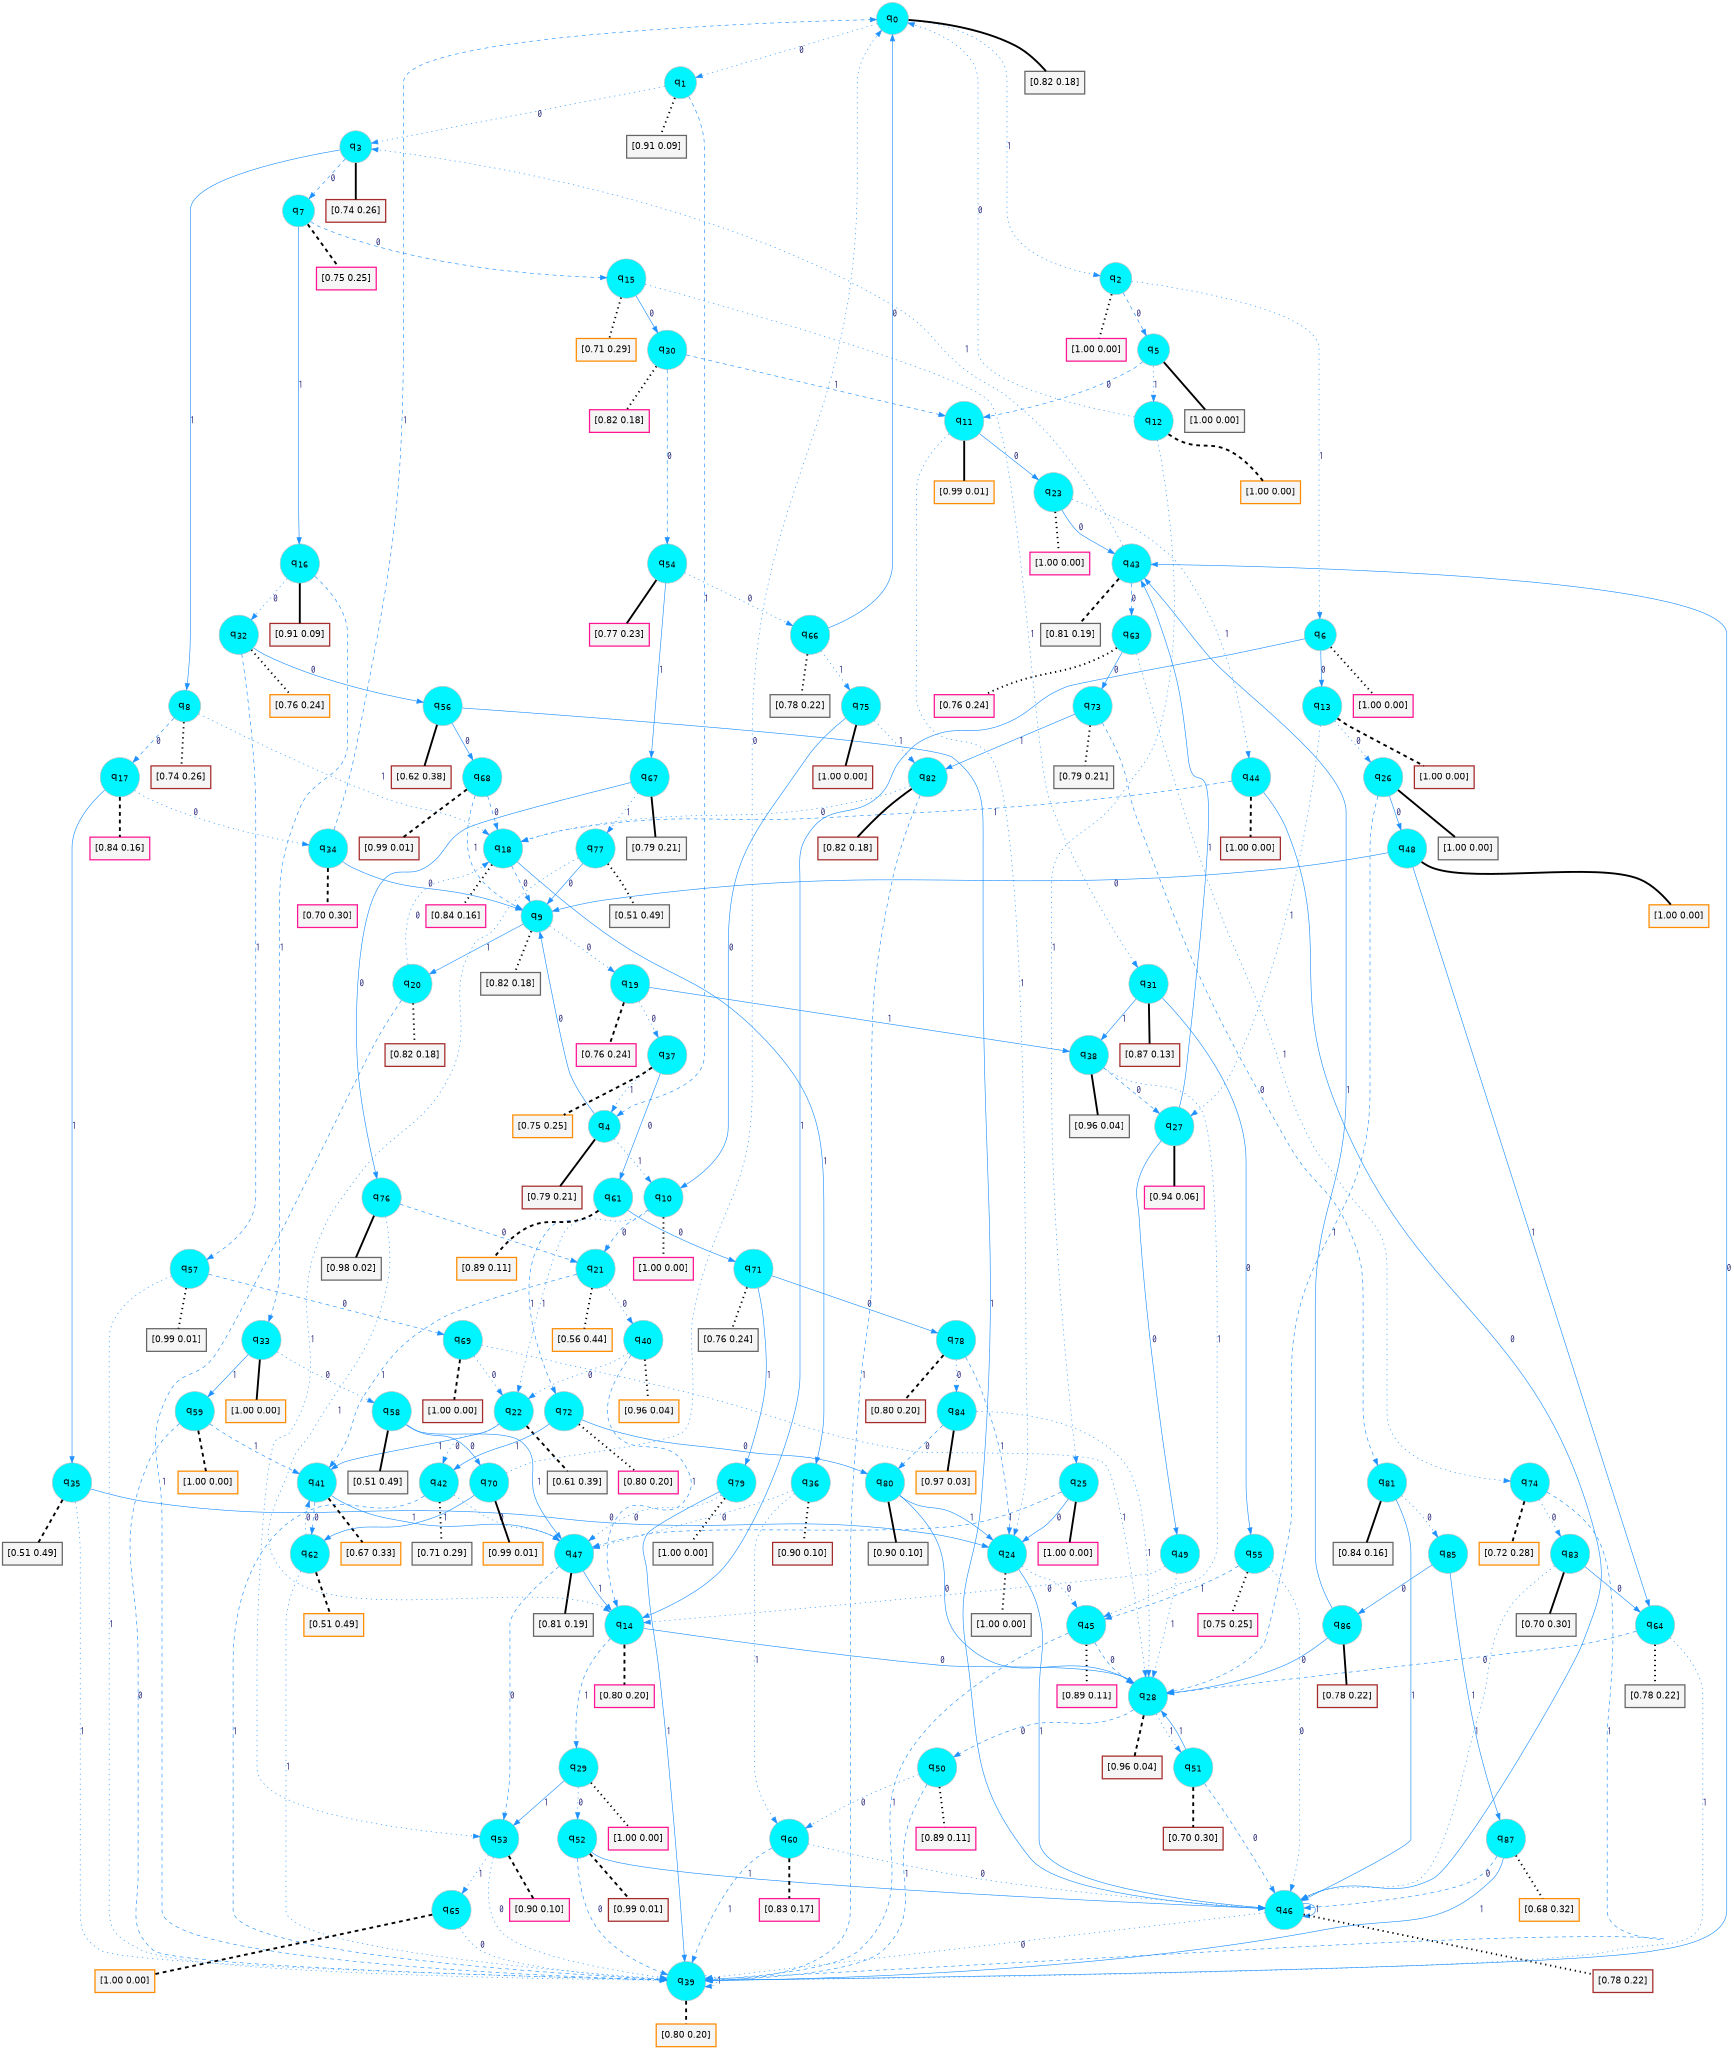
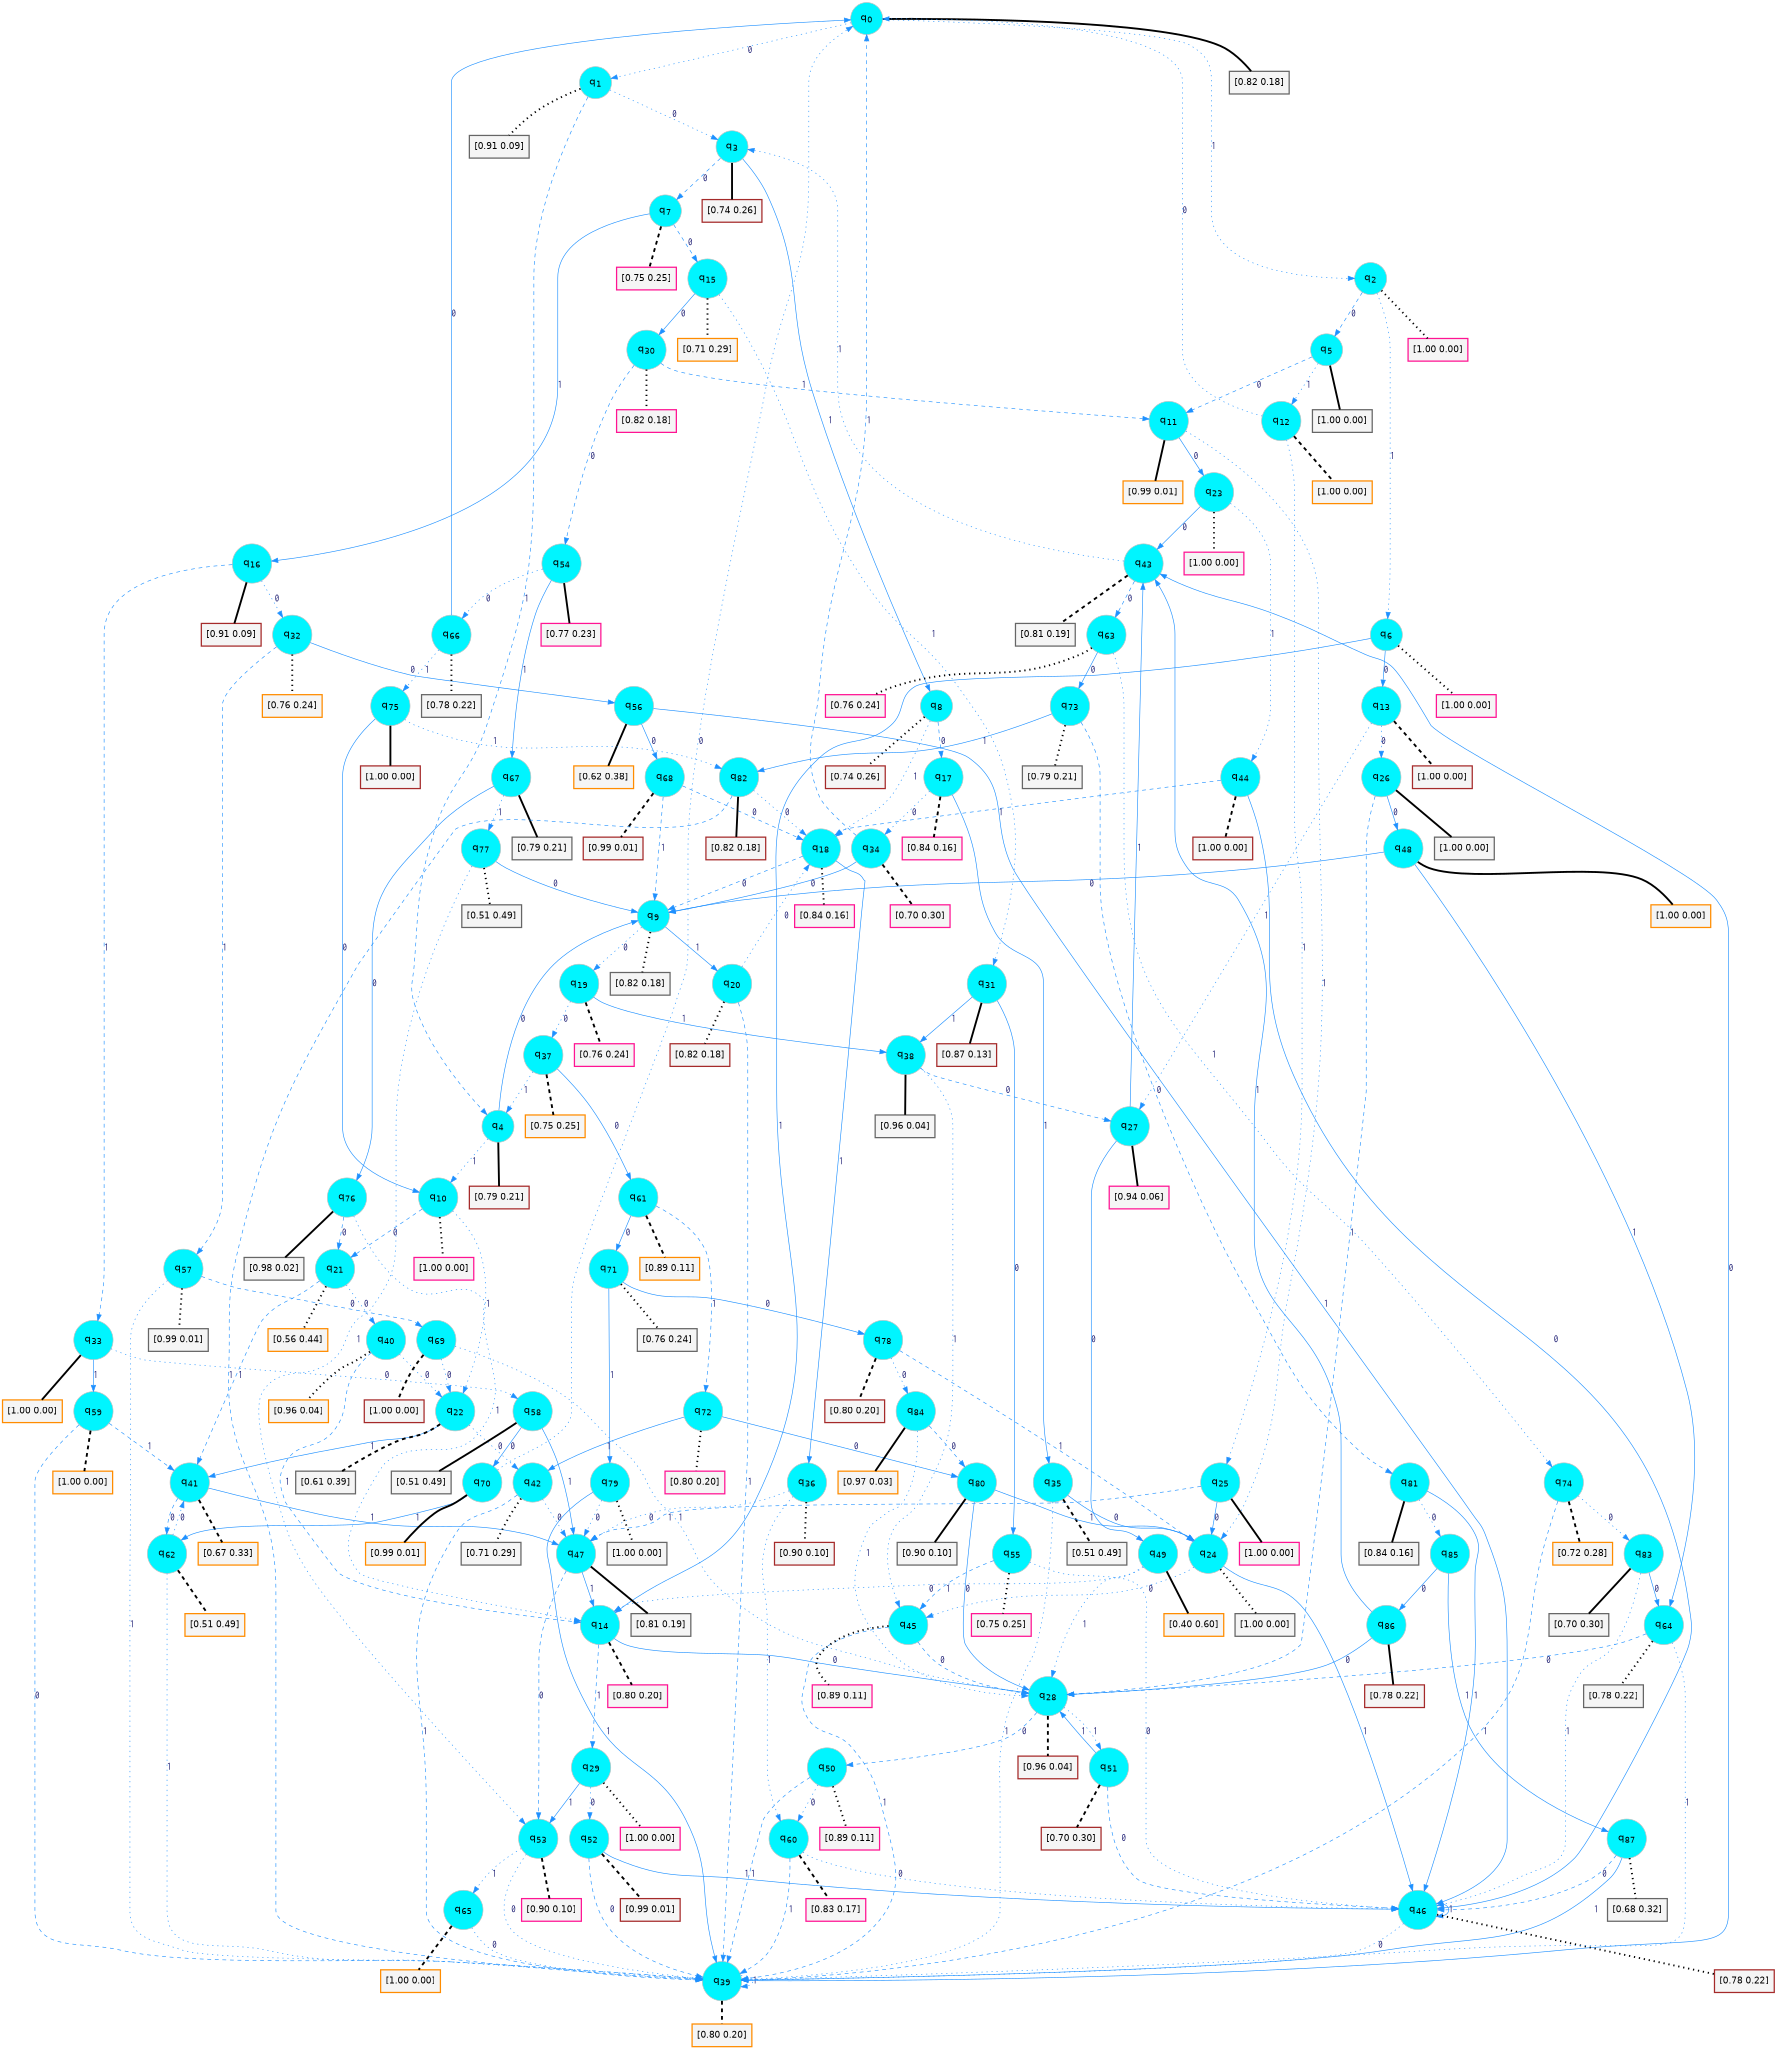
node "[0.62 0.38]": color brown -> darkorange
node "[0.40 0.60]": added
node "[0.68 0.32]": color darkorange -> gray40
